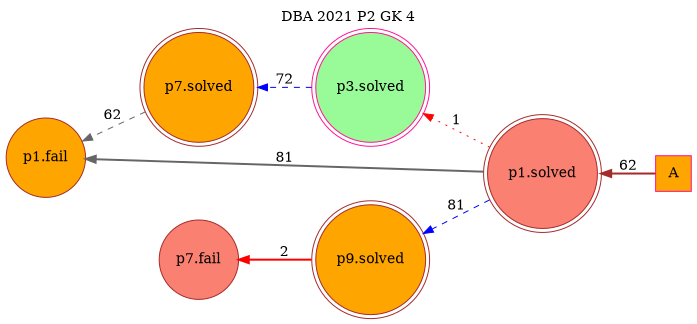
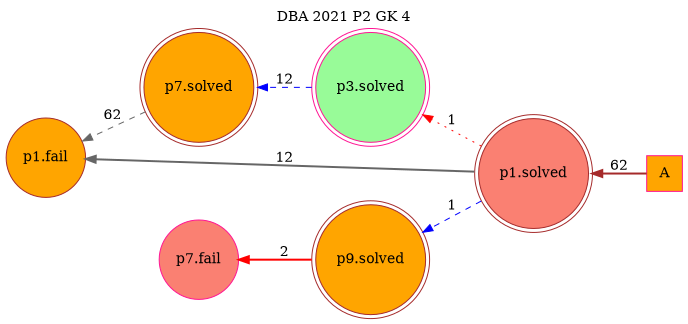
edge "p3.solved" -> "p7.solved": label "72" -> "12"
edge "p1.solved" -> "p1.fail": label "81" -> "12"
edge "p1.solved" -> "p9.solved": label "81" -> "1"
node "p7.fail": color brown -> deeppink
